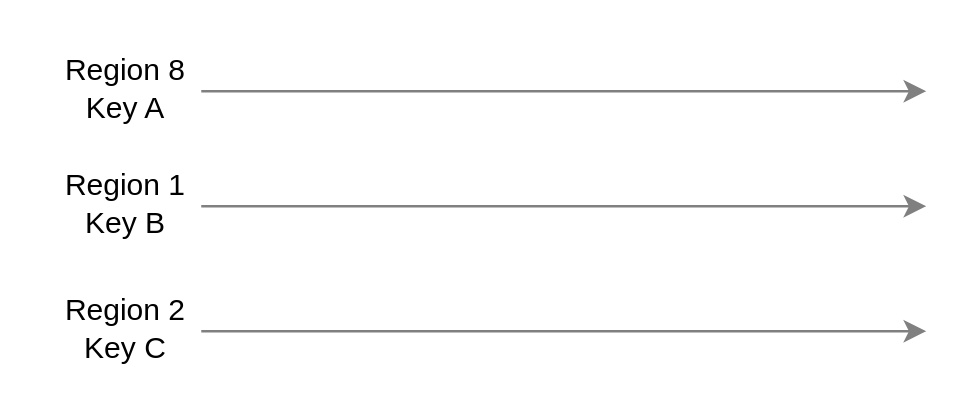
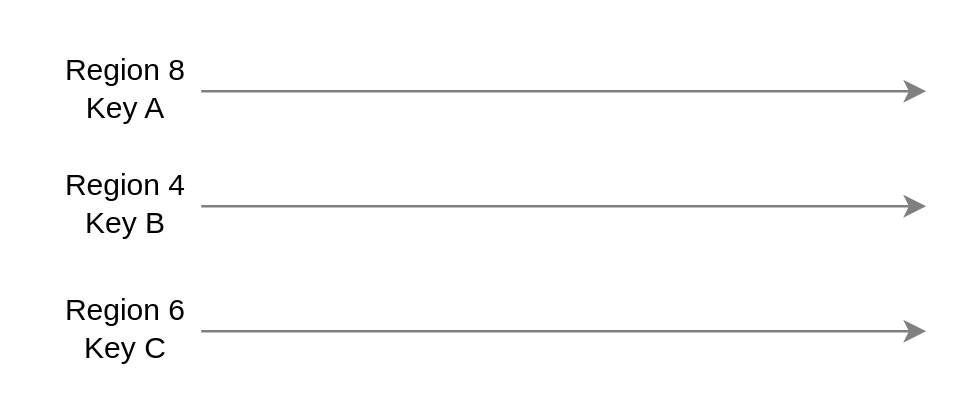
node "Region 1 Key B": label "Region 1 Key B" -> "Region 4 Key B"
node "Region 2 Key C": label "Region 2 Key C" -> "Region 6 Key C"
